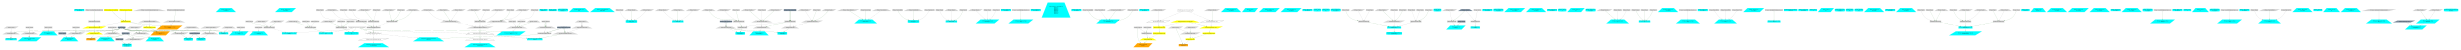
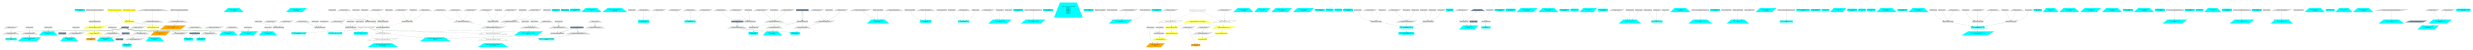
node "VFXExpressionMax Float lacunarity_a": shape note -> trapezium
